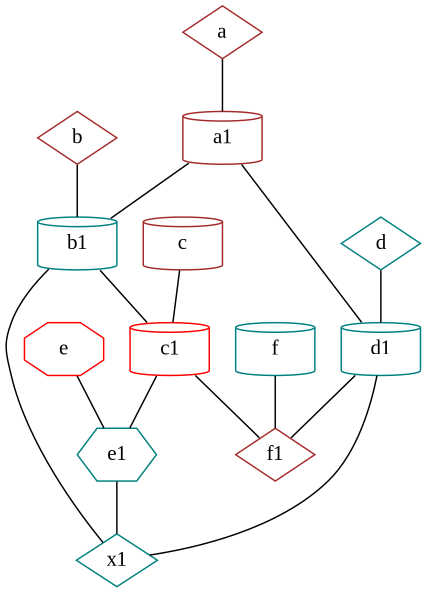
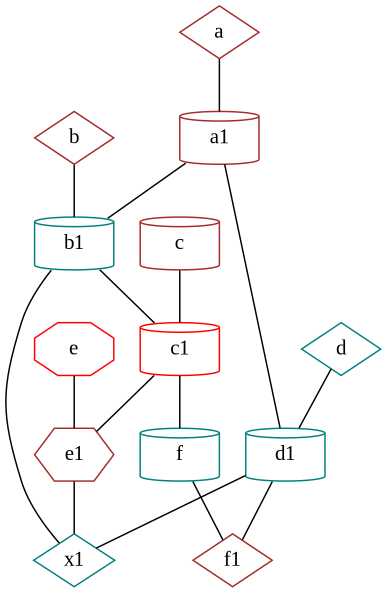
edge "c1" -- "f1": now "c1" -- "f"
node "e1": color teal -> brown
